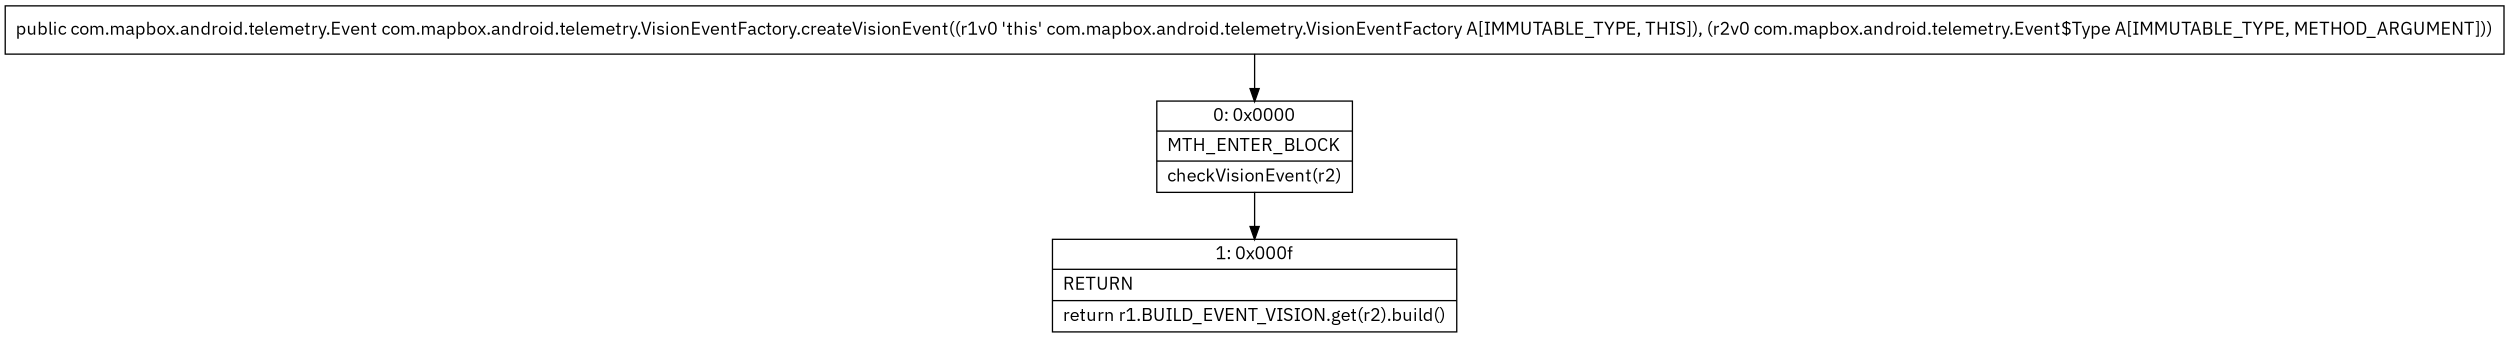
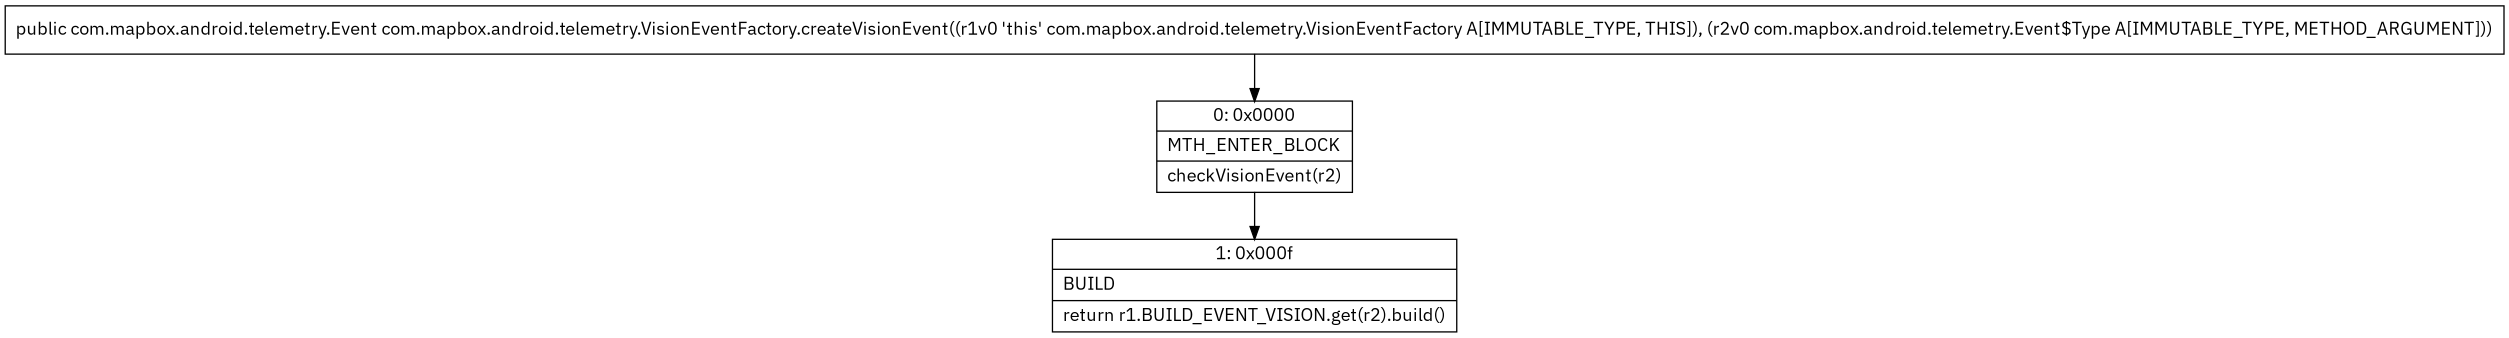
node "1: 0x000f": text "RETURN" -> "BUILD"
